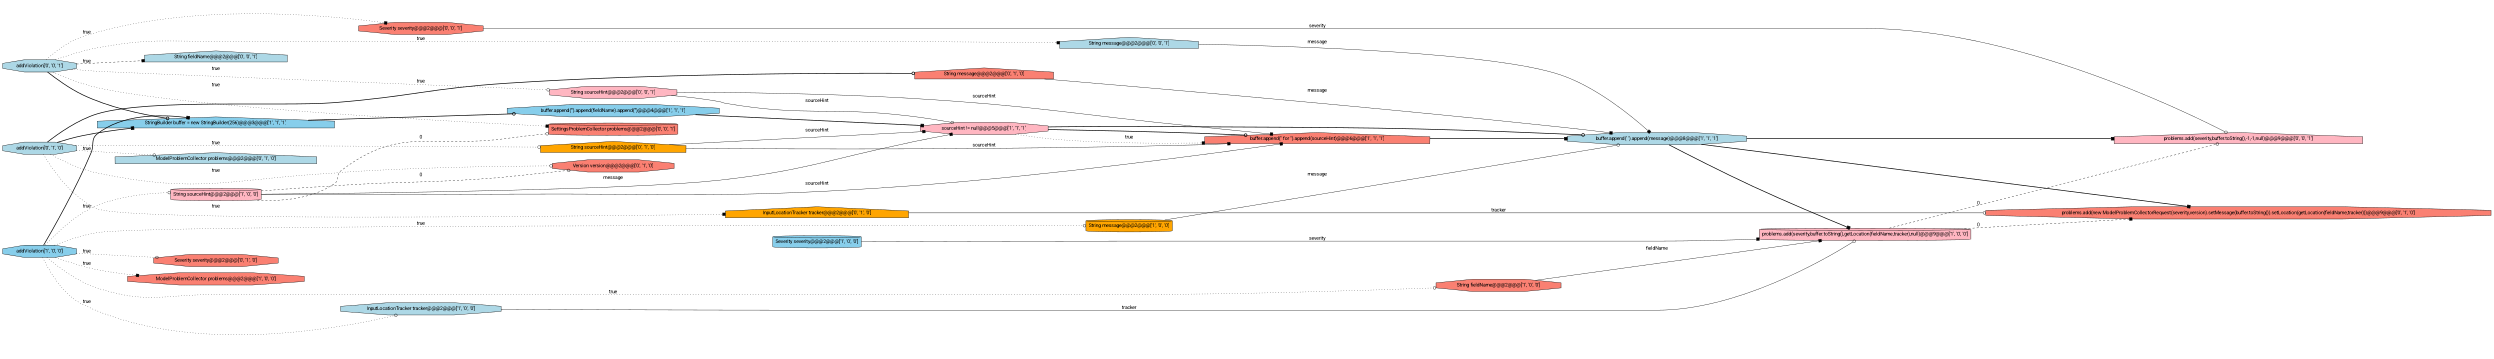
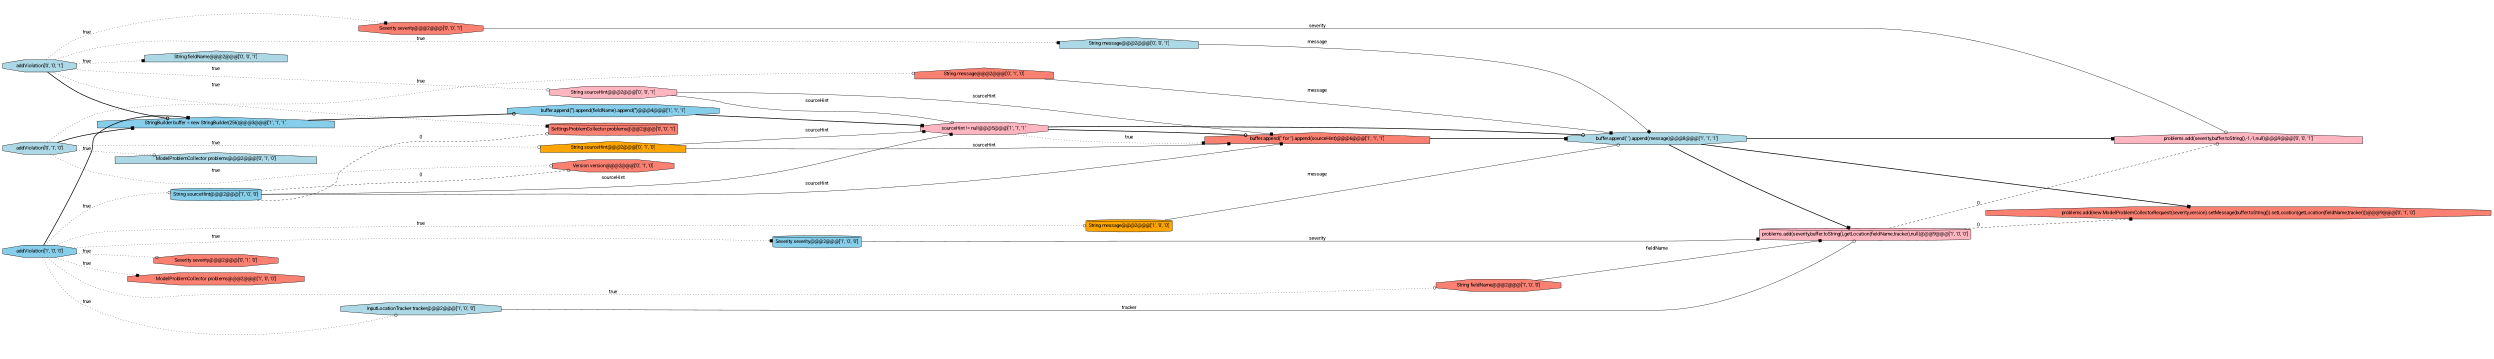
edge "addViolation['0', '0', '1']" -> "String fieldName@@@2@@@['0', '0', '1']": style dashed -> dotted
edge "addViolation['0', '1', '0']" -> "String message@@@2@@@['0', '1', '0']": style bold -> dotted
edge "String sourceHint@@@2@@@['1', '0', '0']" -> "sourceHint != null@@@5@@@['1', '1', '1']": label "message" -> "sourceHint"
node "String sourceHint@@@2@@@['1', '0', '0']": fillcolor lightpink -> skyblue
node "InputLocationTracker tracker@@@2@@@['0', '1', '0']": removed
edge "addViolation['1', '0', '0']" -> "Severity severity@@@2@@@['1', '0', '0']": added, label "true"
